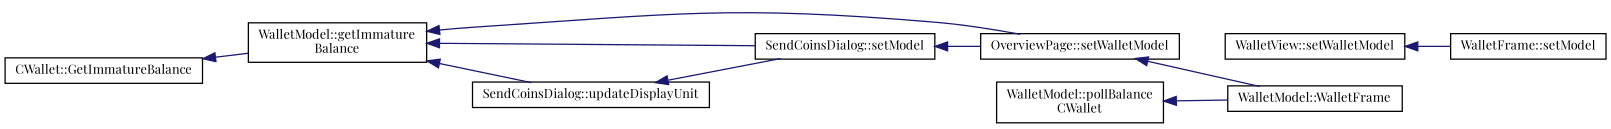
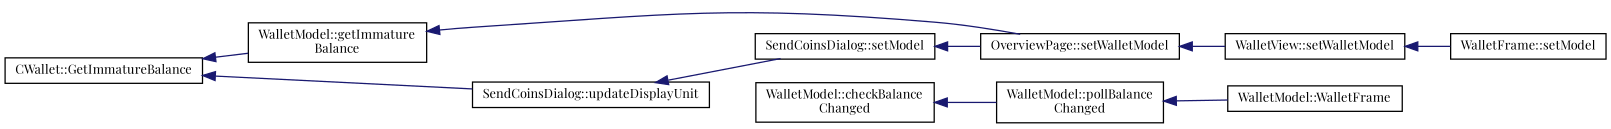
edge "SendCoinsDialog::setModel" -> "WalletModel::getImmature Balance": removed
edge "SendCoinsDialog::updateDisplayUnit" -> "WalletModel::getImmature Balance": now "SendCoinsDialog::updateDisplayUnit" -> "CWallet::GetImmatureBalance"
edge "WalletModel::WalletFrame" -> "OverviewPage::setWalletModel": now "WalletView::setWalletModel" -> "OverviewPage::setWalletModel"
node "WalletModel::checkBalance Changed": added
node "WalletModel::pollBalance CWallet": label "WalletModel::pollBalance CWallet" -> "WalletModel::pollBalance Changed"
